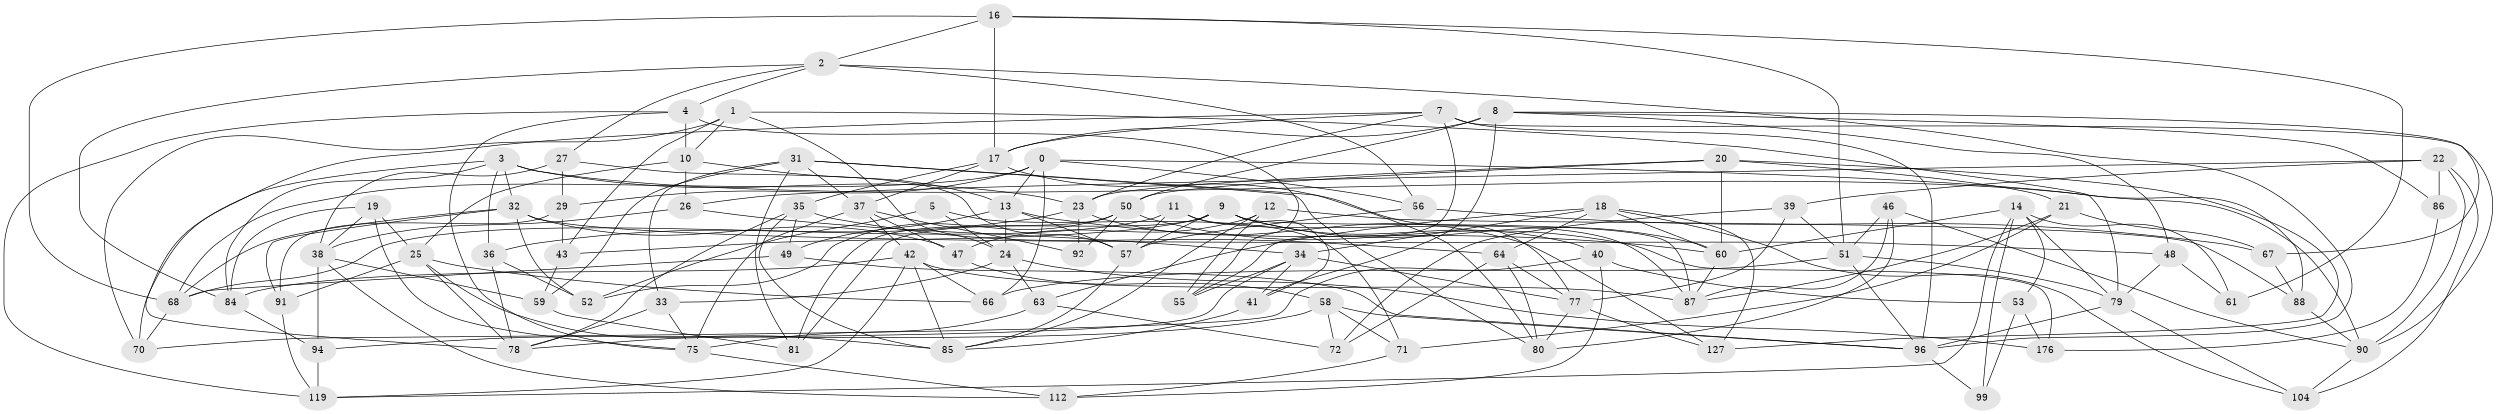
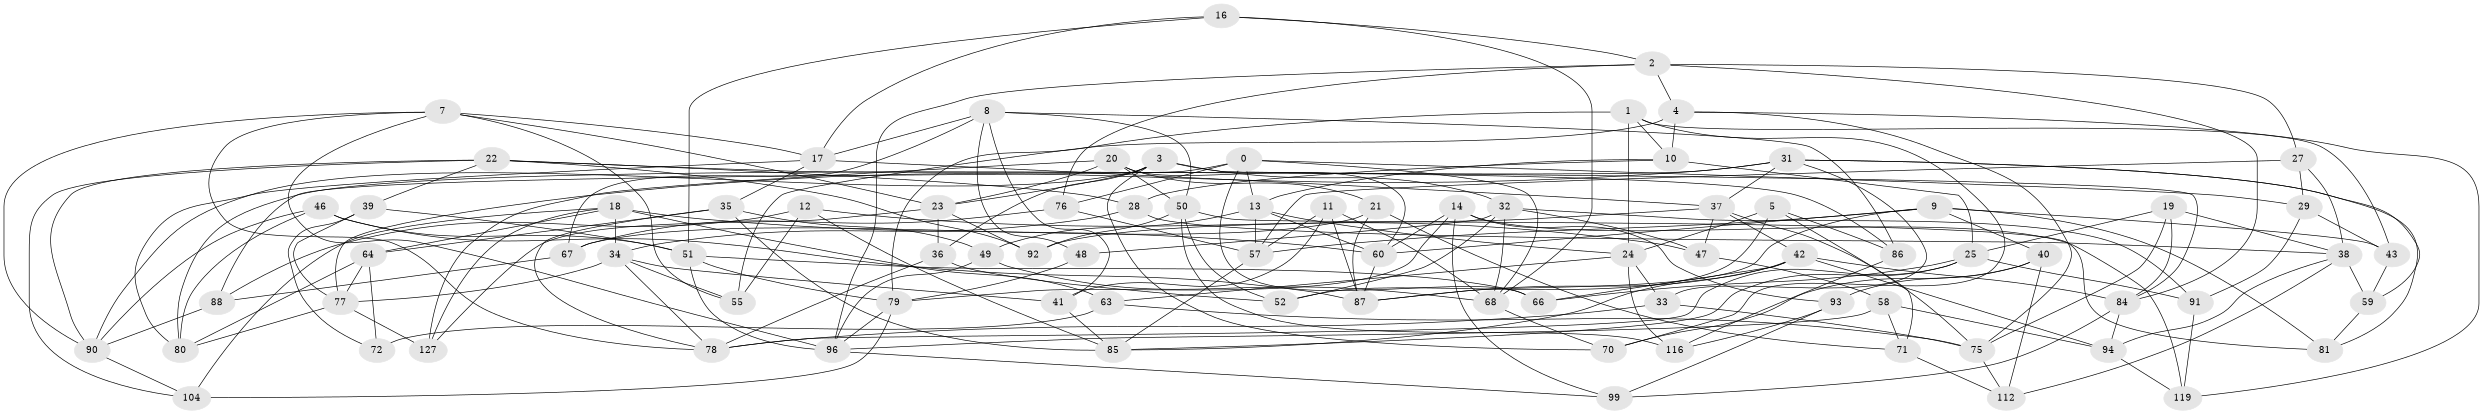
edge "22" -- "92": added
node "26": label "26" -> "28"
node "56": label "56" -> "76"
edge "5" -- "86": added
node "53": label "53" -> "93"
node "61": removed
edge "58" -- "72": removed
node "176": label "176" -> "116"
edge "84" -- "99": added
edge "42" -- "119": now "42" -- "94"
